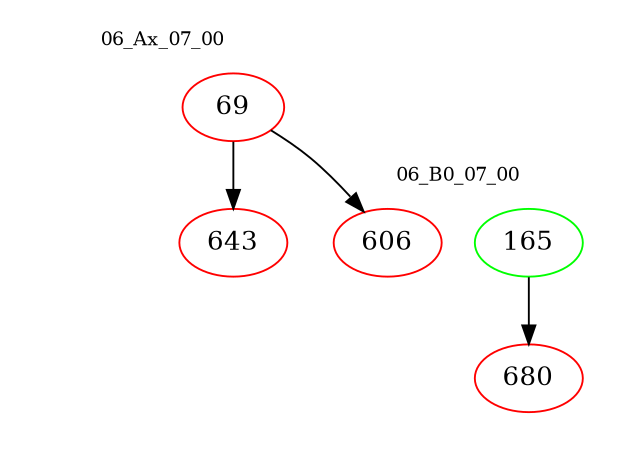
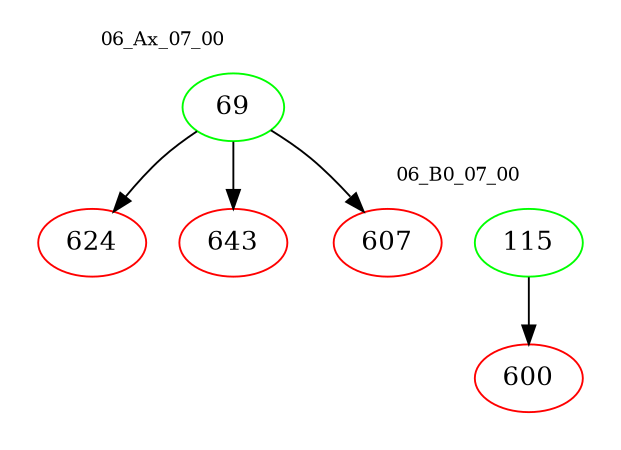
node "69": color red -> green
node "624": added
node "606": label "606" -> "607"
node "165": label "165" -> "115"
node "680": label "680" -> "600"
